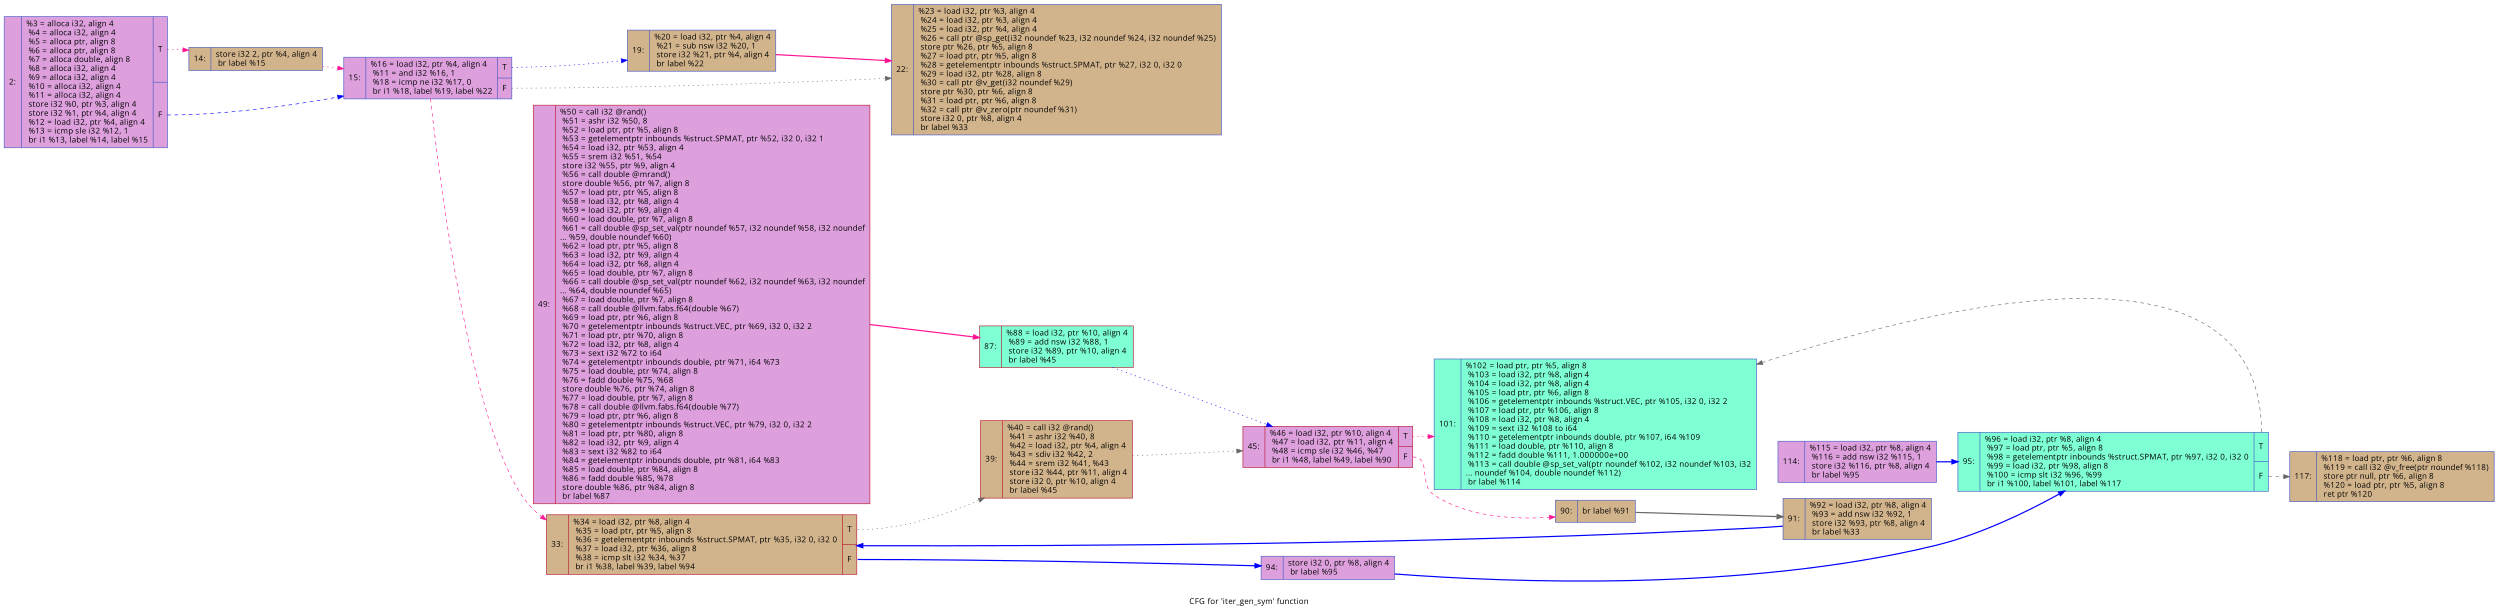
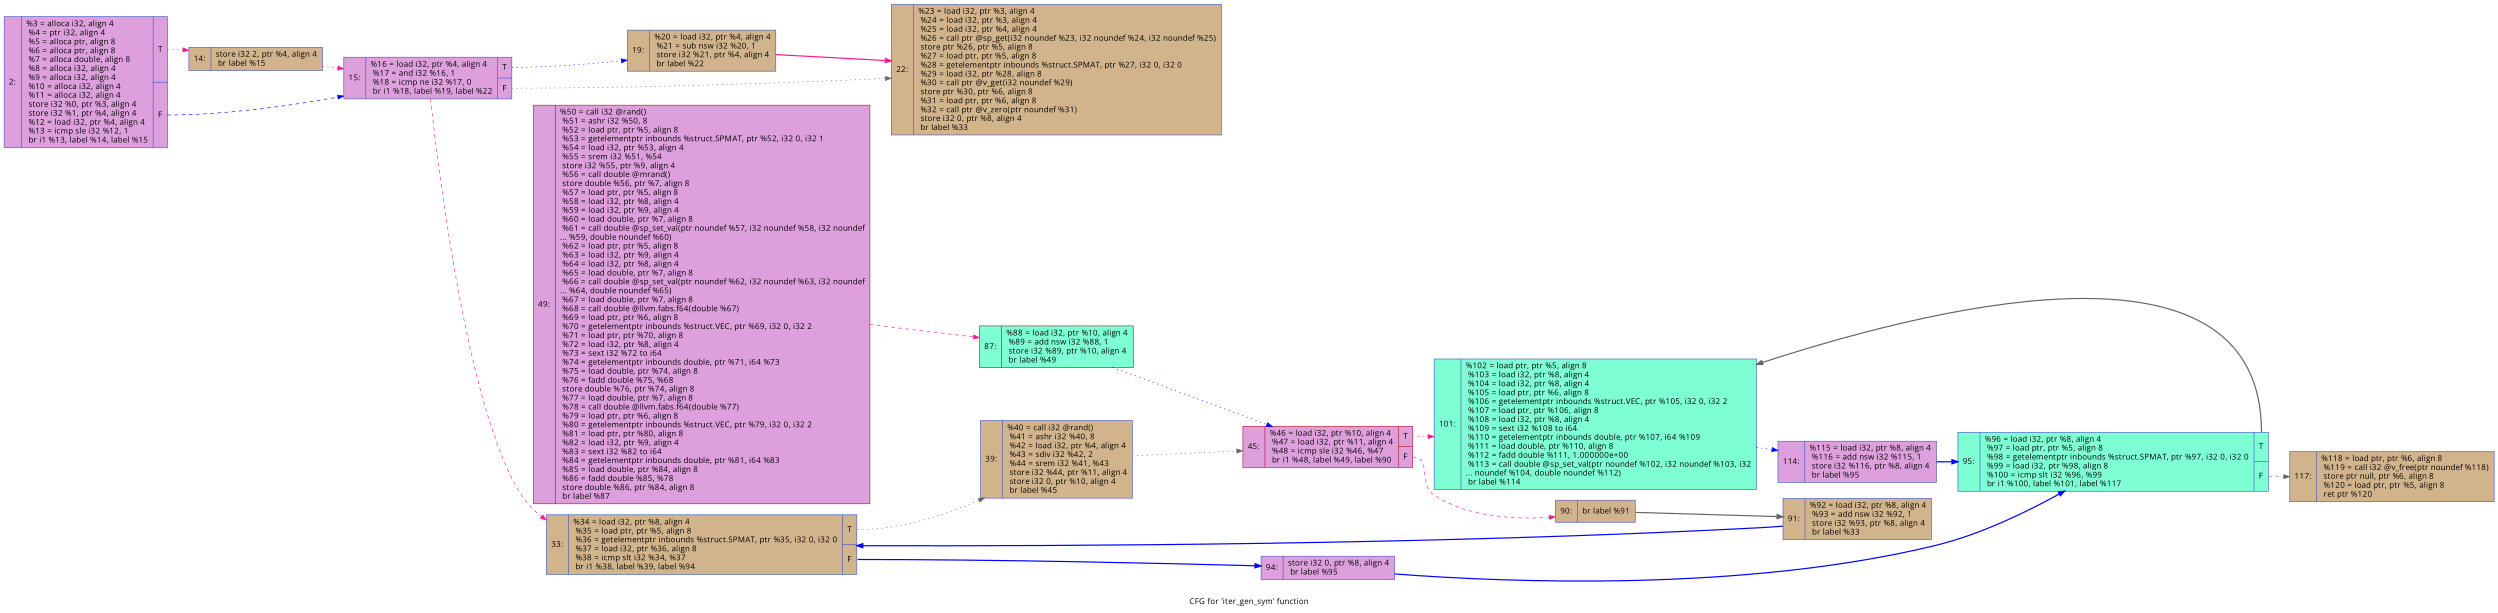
node "2:": text "%4 = alloca i32, align 4" -> "%4 = ptr i32, align 4"
node "15:": text "%11 = and i32 %16, 1" -> "%17 = and i32 %16, 1"
edge "95:" -> "101:": style dashed -> bold
edge "49:" -> "87:": style bold -> dashed
node "87:": text "br label %45" -> "br label %49"
edge "101:" -> "114:": added
node "39:": color #b70d28ff -> #3d50c3ff
node "33:": color #b70d28ff -> #3d50c3ff
